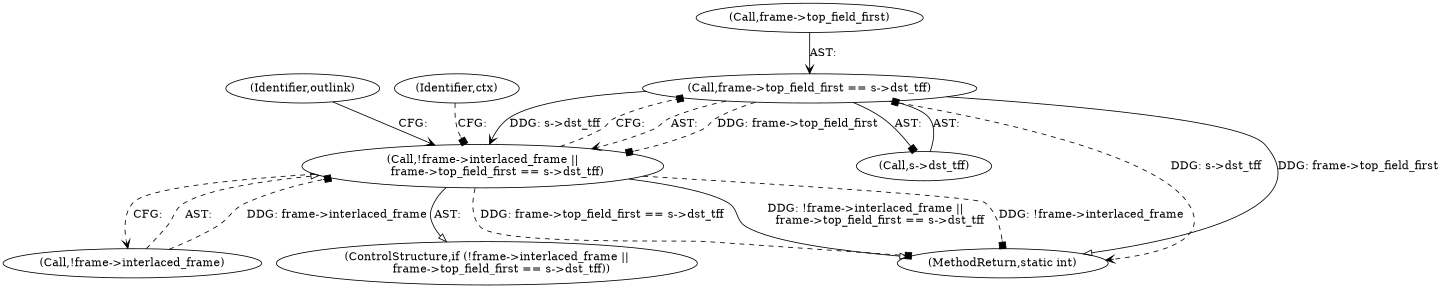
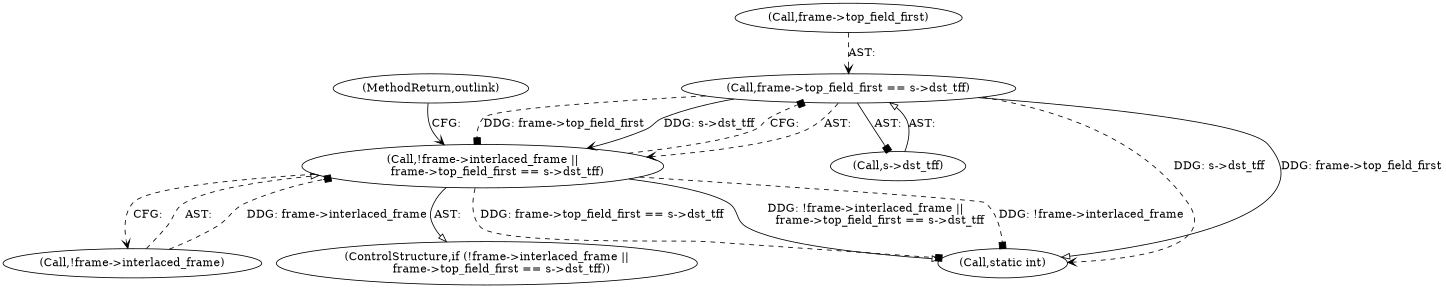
edge "(Call,frame->top_field_first)" -> "(Call,frame->top_field_first == s->dst_tff)": style solid -> dashed
node "(Identifier,outlink)": label "(Identifier,outlink)" -> "(MethodReturn,outlink)"
node "(Identifier,ctx)": removed
edge "(Call,s->dst_tff)" -> "(Call,frame->top_field_first == s->dst_tff)": arrowhead box -> onormal
node "(MethodReturn,static int)": label "(MethodReturn,static int)" -> "(Call,static int)"
